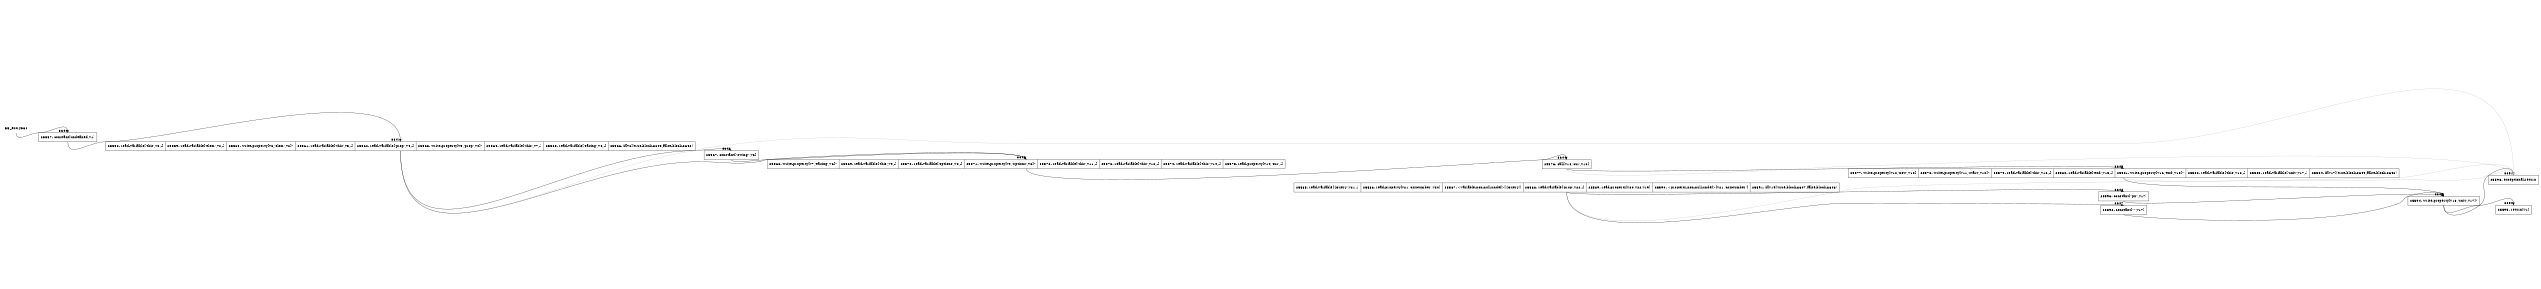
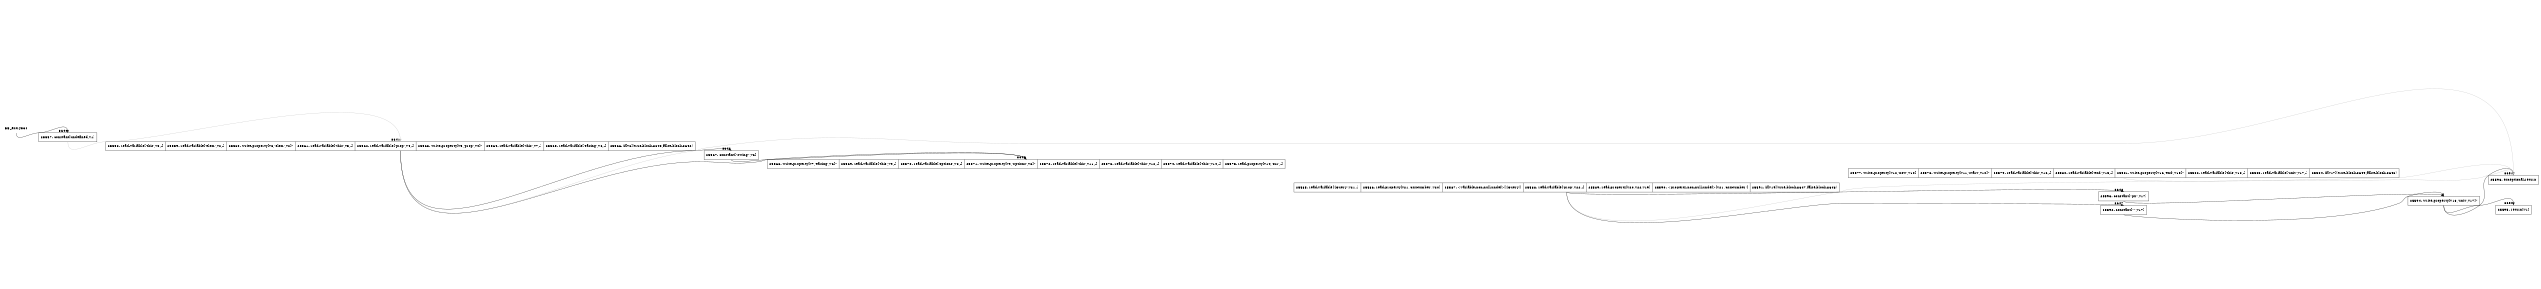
edge "25557: constant[undefined,v1]" -> "25558: read-variable['this',v3,-]": color black -> gray
node "25576: call[v14,'cur',v10]": removed
edge "25577: write-property[v12,'now',v10]" -> "25594: write-property[v18,'unit',v17]*": removed
